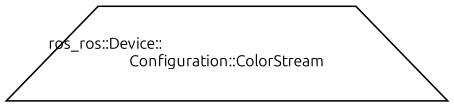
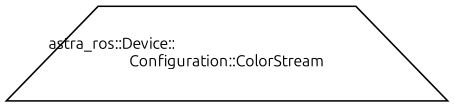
node "ros_ros::Device:: Configuration::ColorStream": label "ros_ros::Device:: Configuration::ColorStream" -> "astra_ros::Device:: Configuration::ColorStream"
